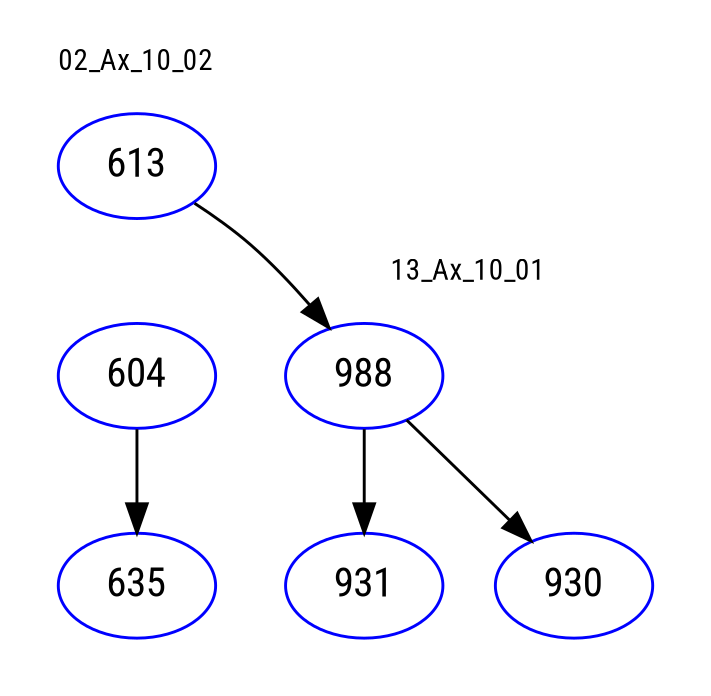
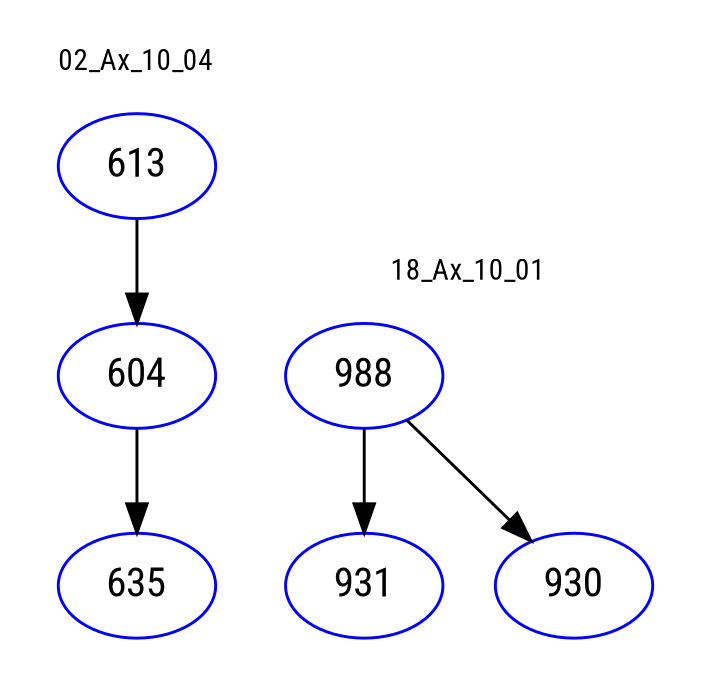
cluster "02_Ax_10_02": label "02_Ax_10_02" -> "02_Ax_10_04"
cluster "13_Ax_10_01": label "13_Ax_10_01" -> "18_Ax_10_01"
edge "613" -> "988": now "613" -> "604"
